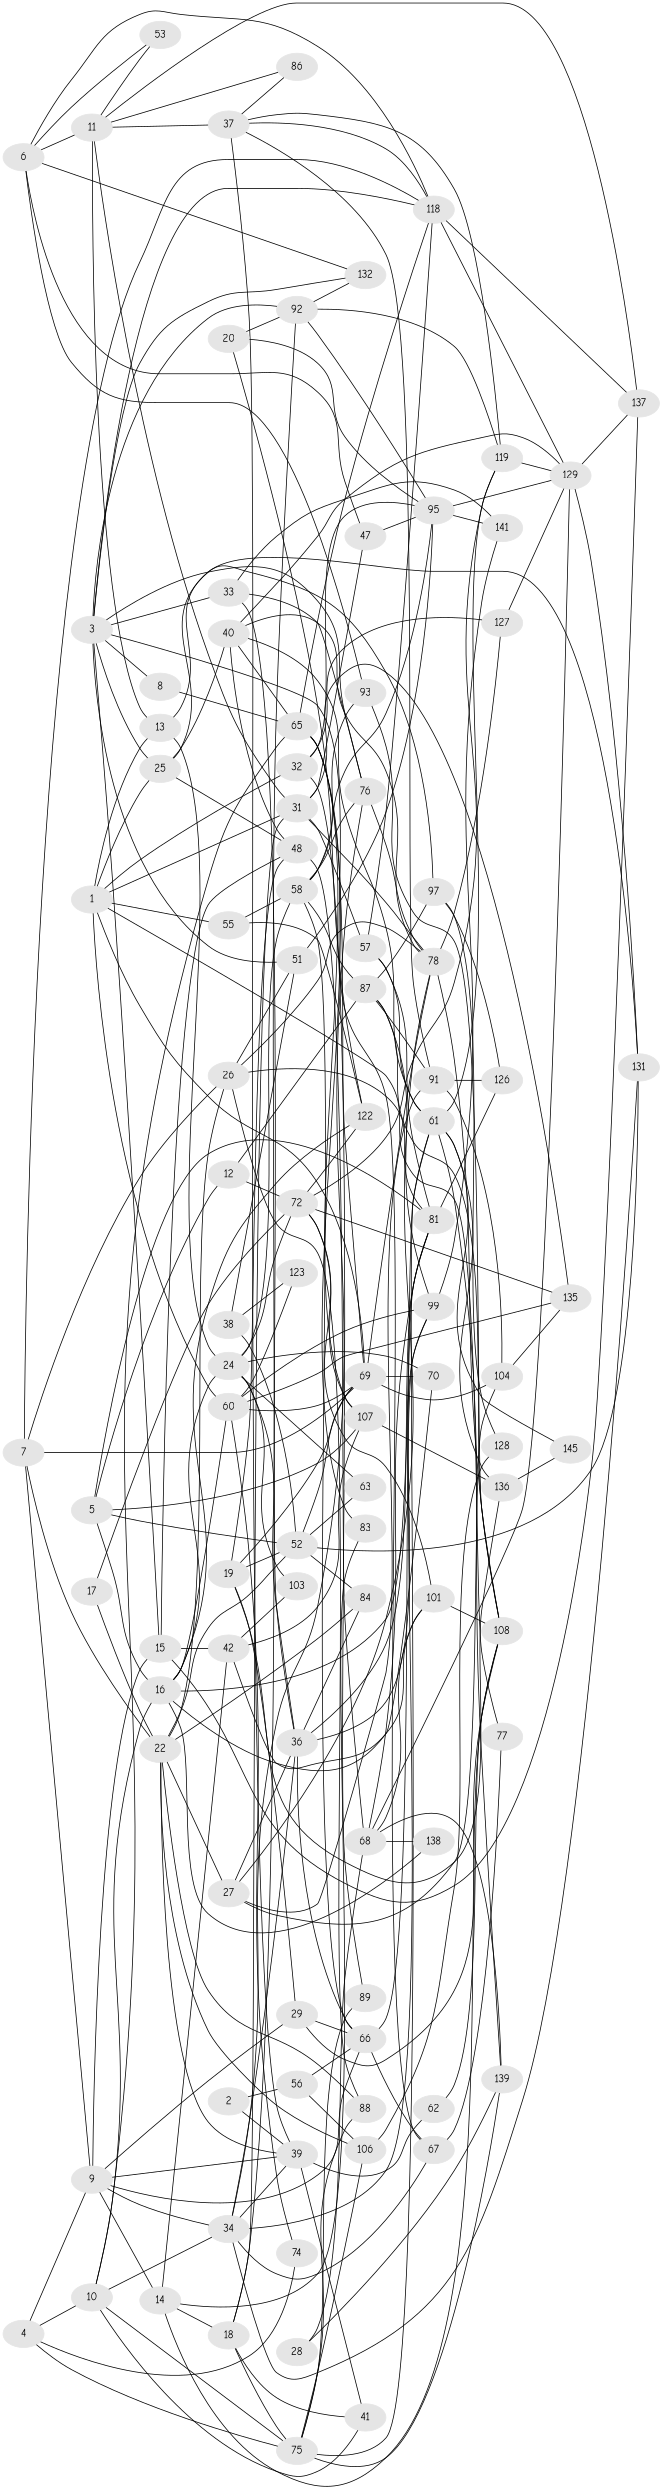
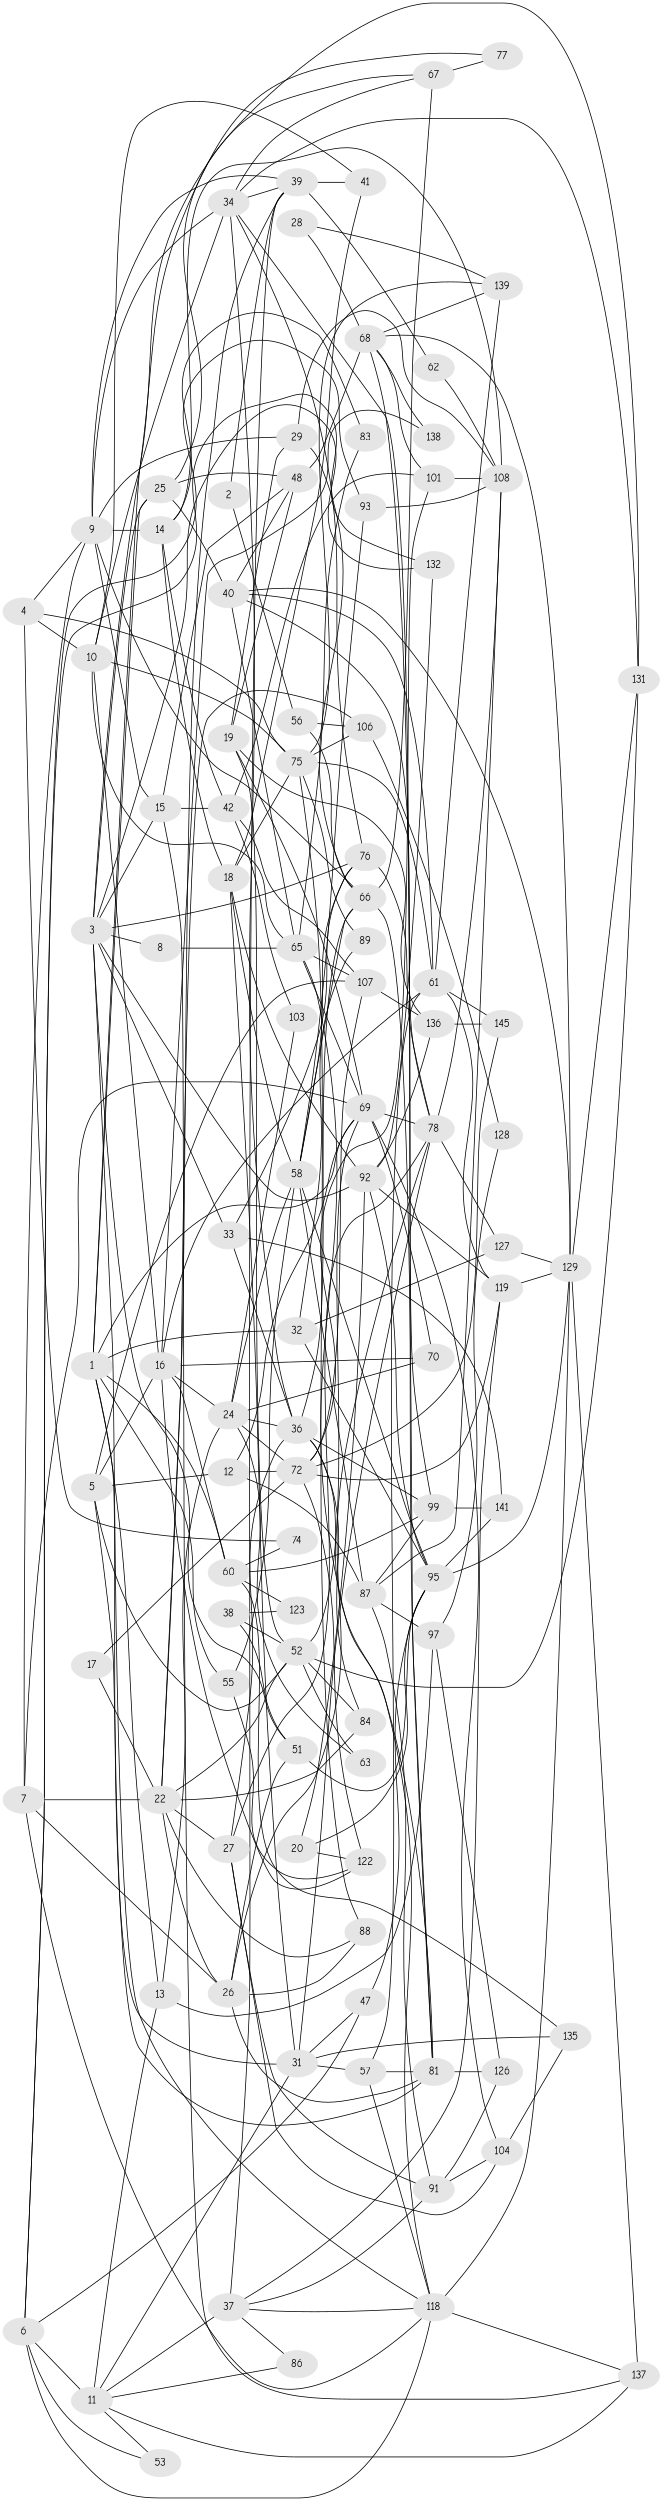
edge "18" -- "58": added
edge "72" -- "135": now "72" -- "145"
edge "61" -- "136": now "92" -- "136"
edge "69" -- "60": now "69" -- "12"
